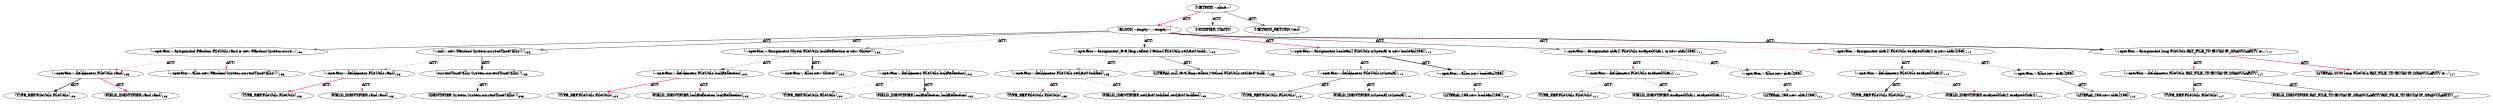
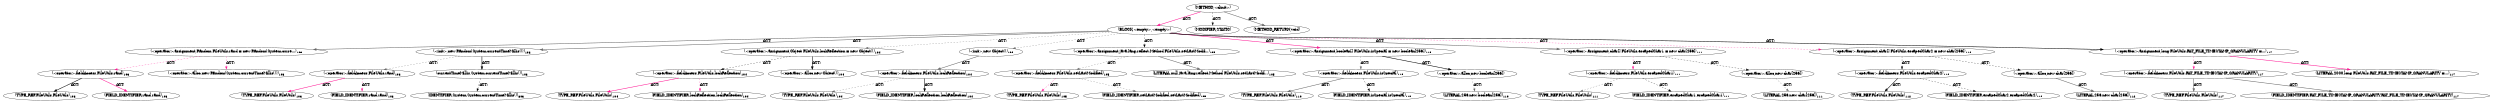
node "(<init>,new Object())": added
edge "(<operator>.fieldAccess,FileUtils.escapedChar2)" -> "(FIELD_IDENTIFIER,escapedChar2,escapedChar2)": color deeppink -> black
